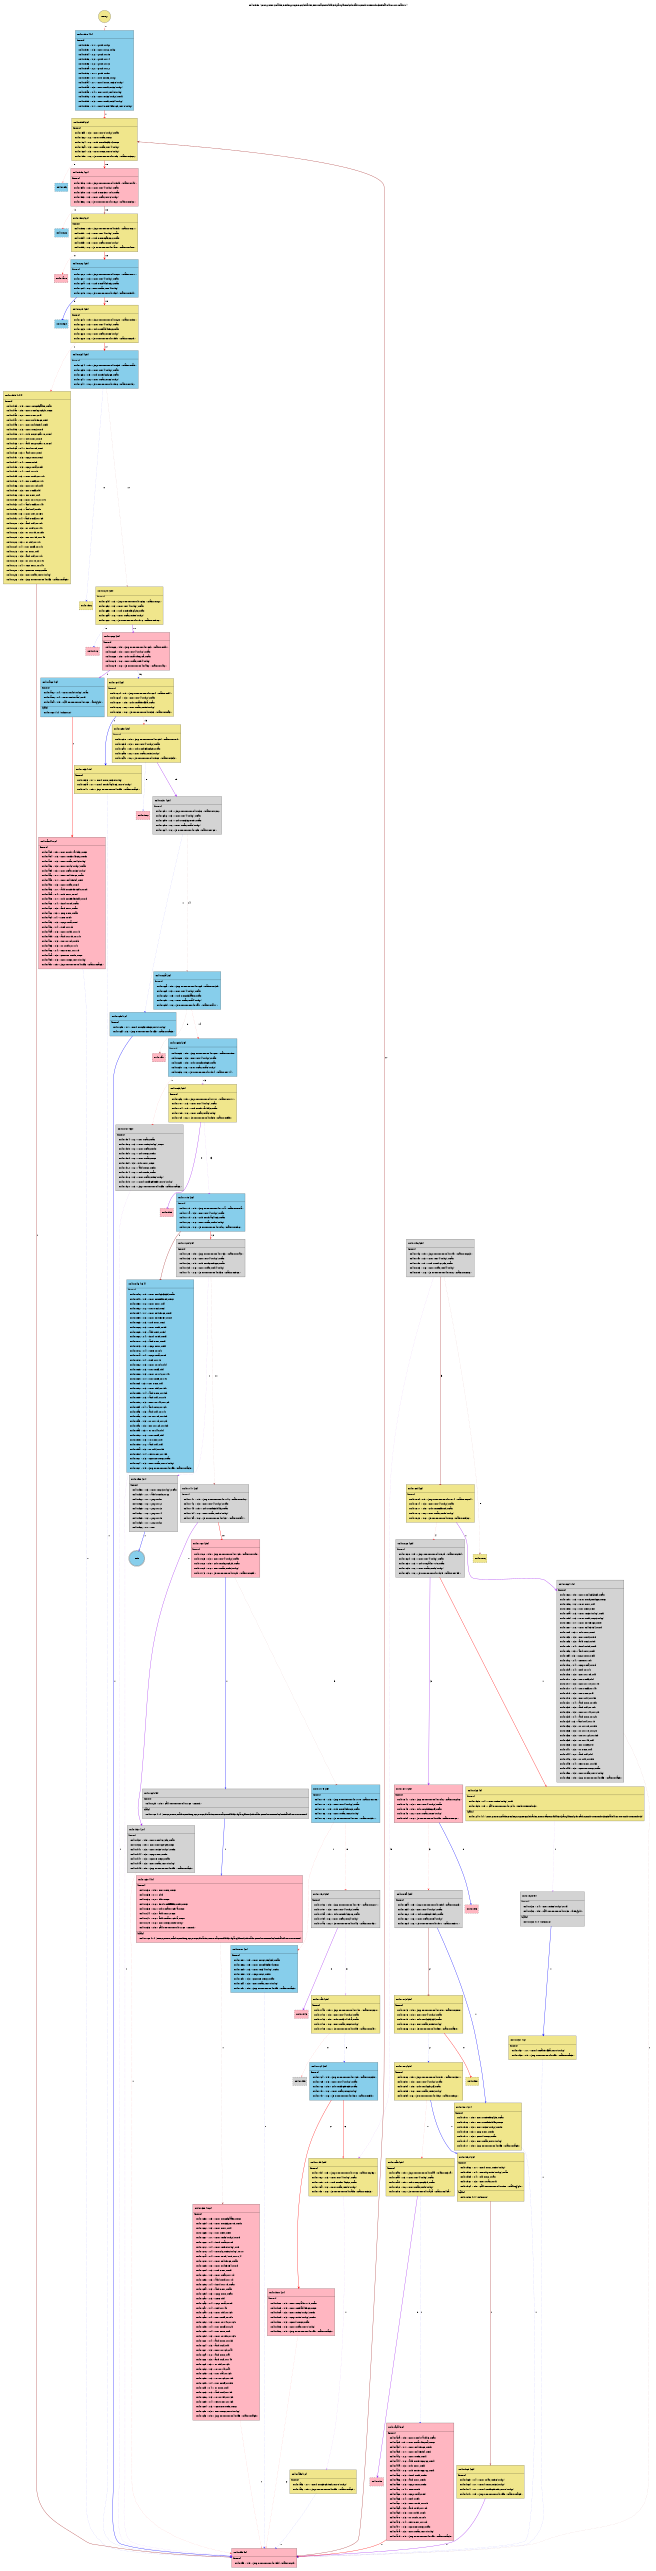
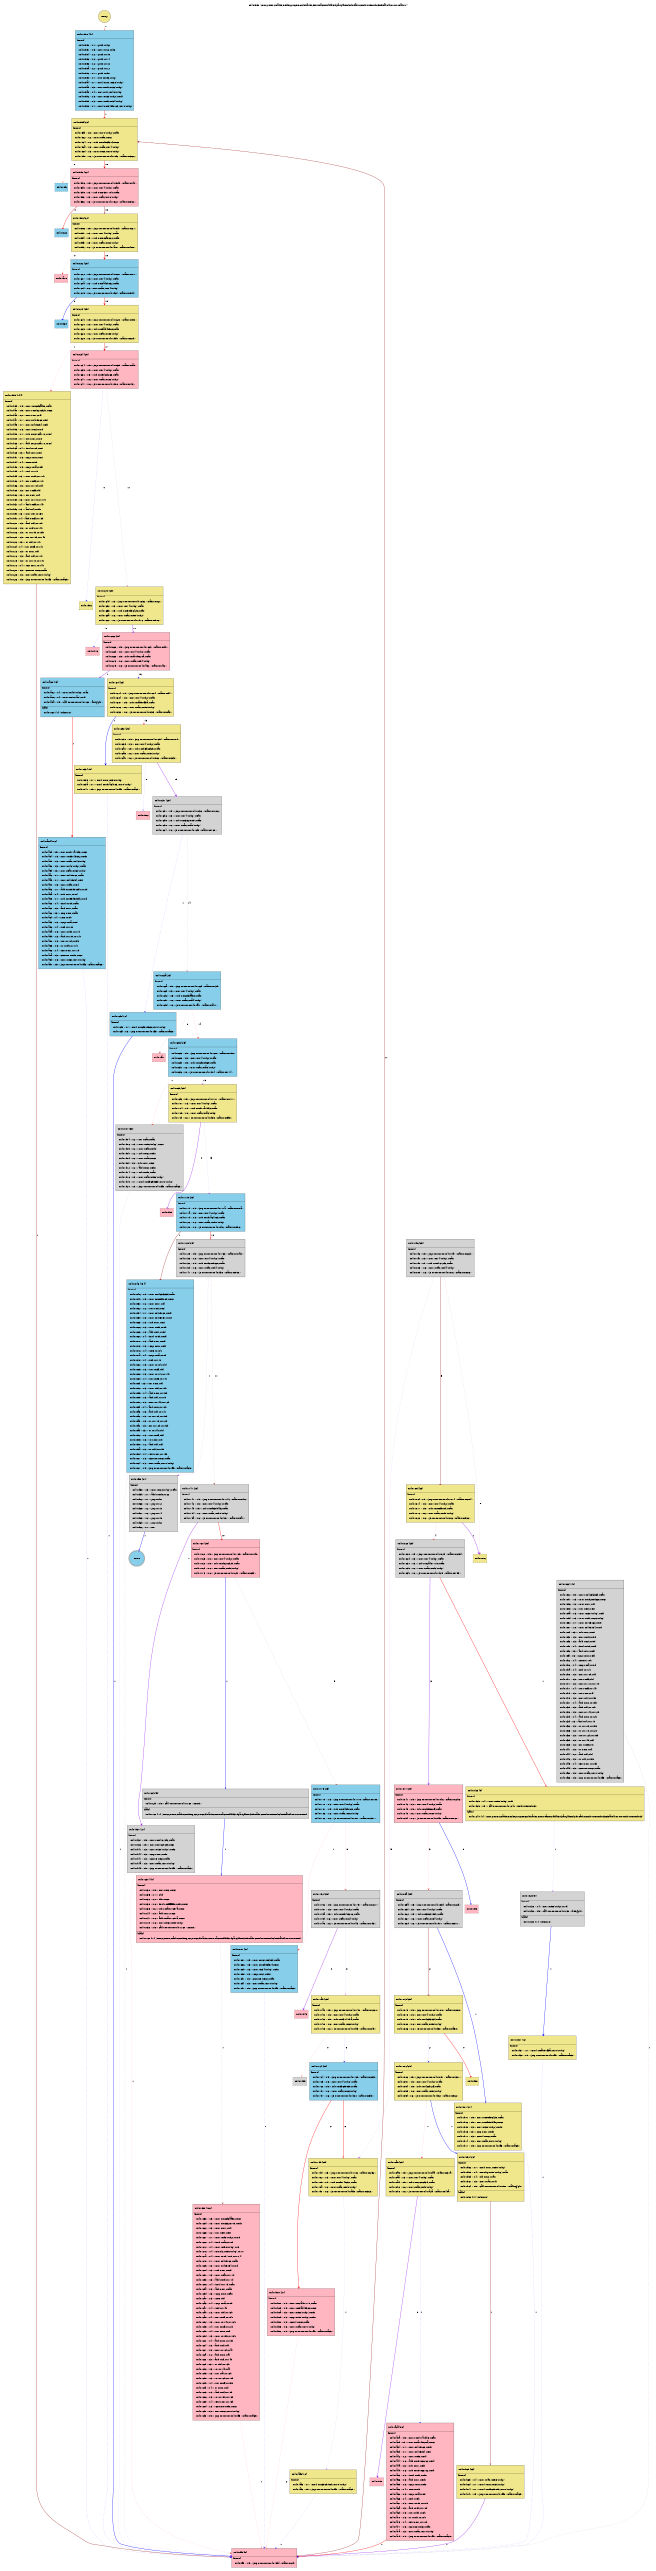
edge "0x4015d6 [22]" -> "0x401e22": style dotted -> bold
node "0x401634 [25]": fillcolor skyblue -> lightpink
node "0x401a8f [102]": fillcolor lightpink -> skyblue
node "Exit": label "Exit" -> "Users"
edge "0x40180f [25]" -> "0x401ecc [140]": now "0x40180f [25]" -> "0x401e16"
